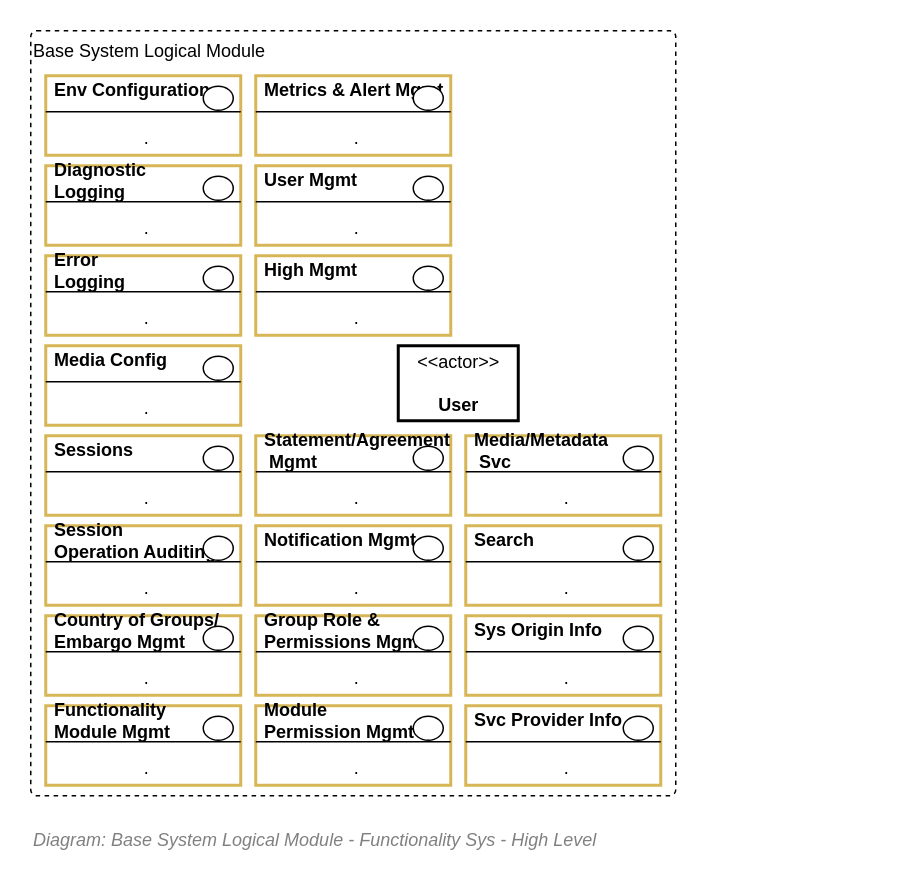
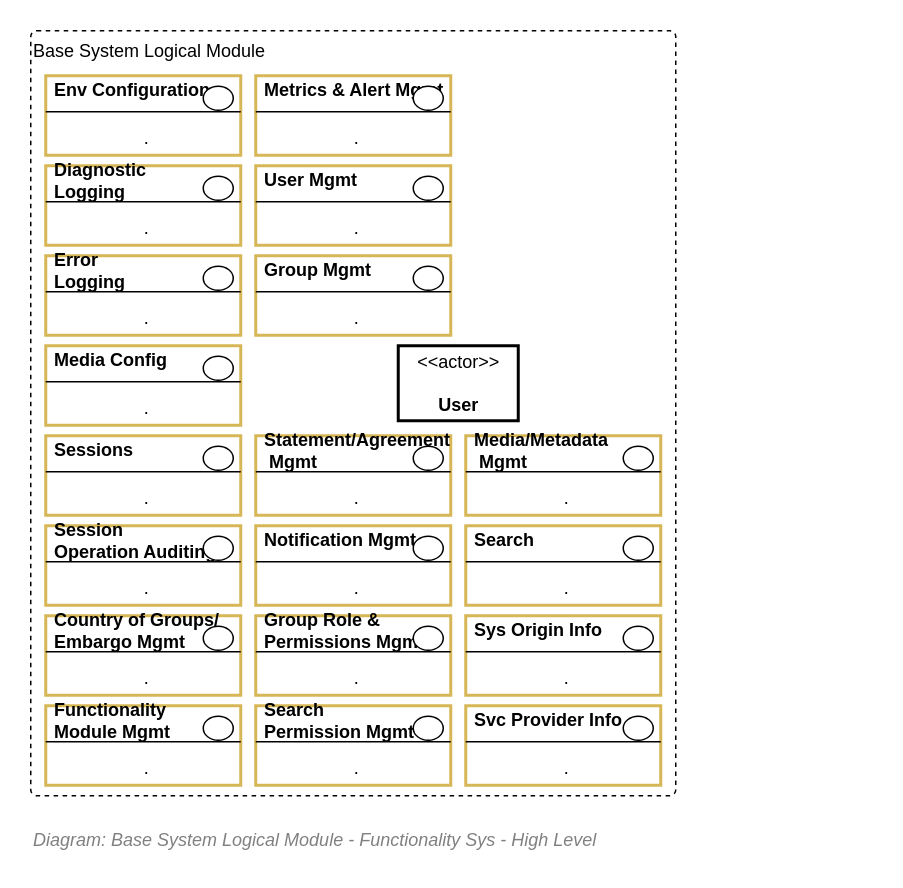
node "High Mgmt": label "High Mgmt" -> "Group Mgmt"
node "Media/Metadata Svc": label "Media/Metadata Svc" -> "Media/Metadata Mgmt"
node "Module Permission Mgmt": label "Module Permission Mgmt" -> "Search Permission Mgmt"
